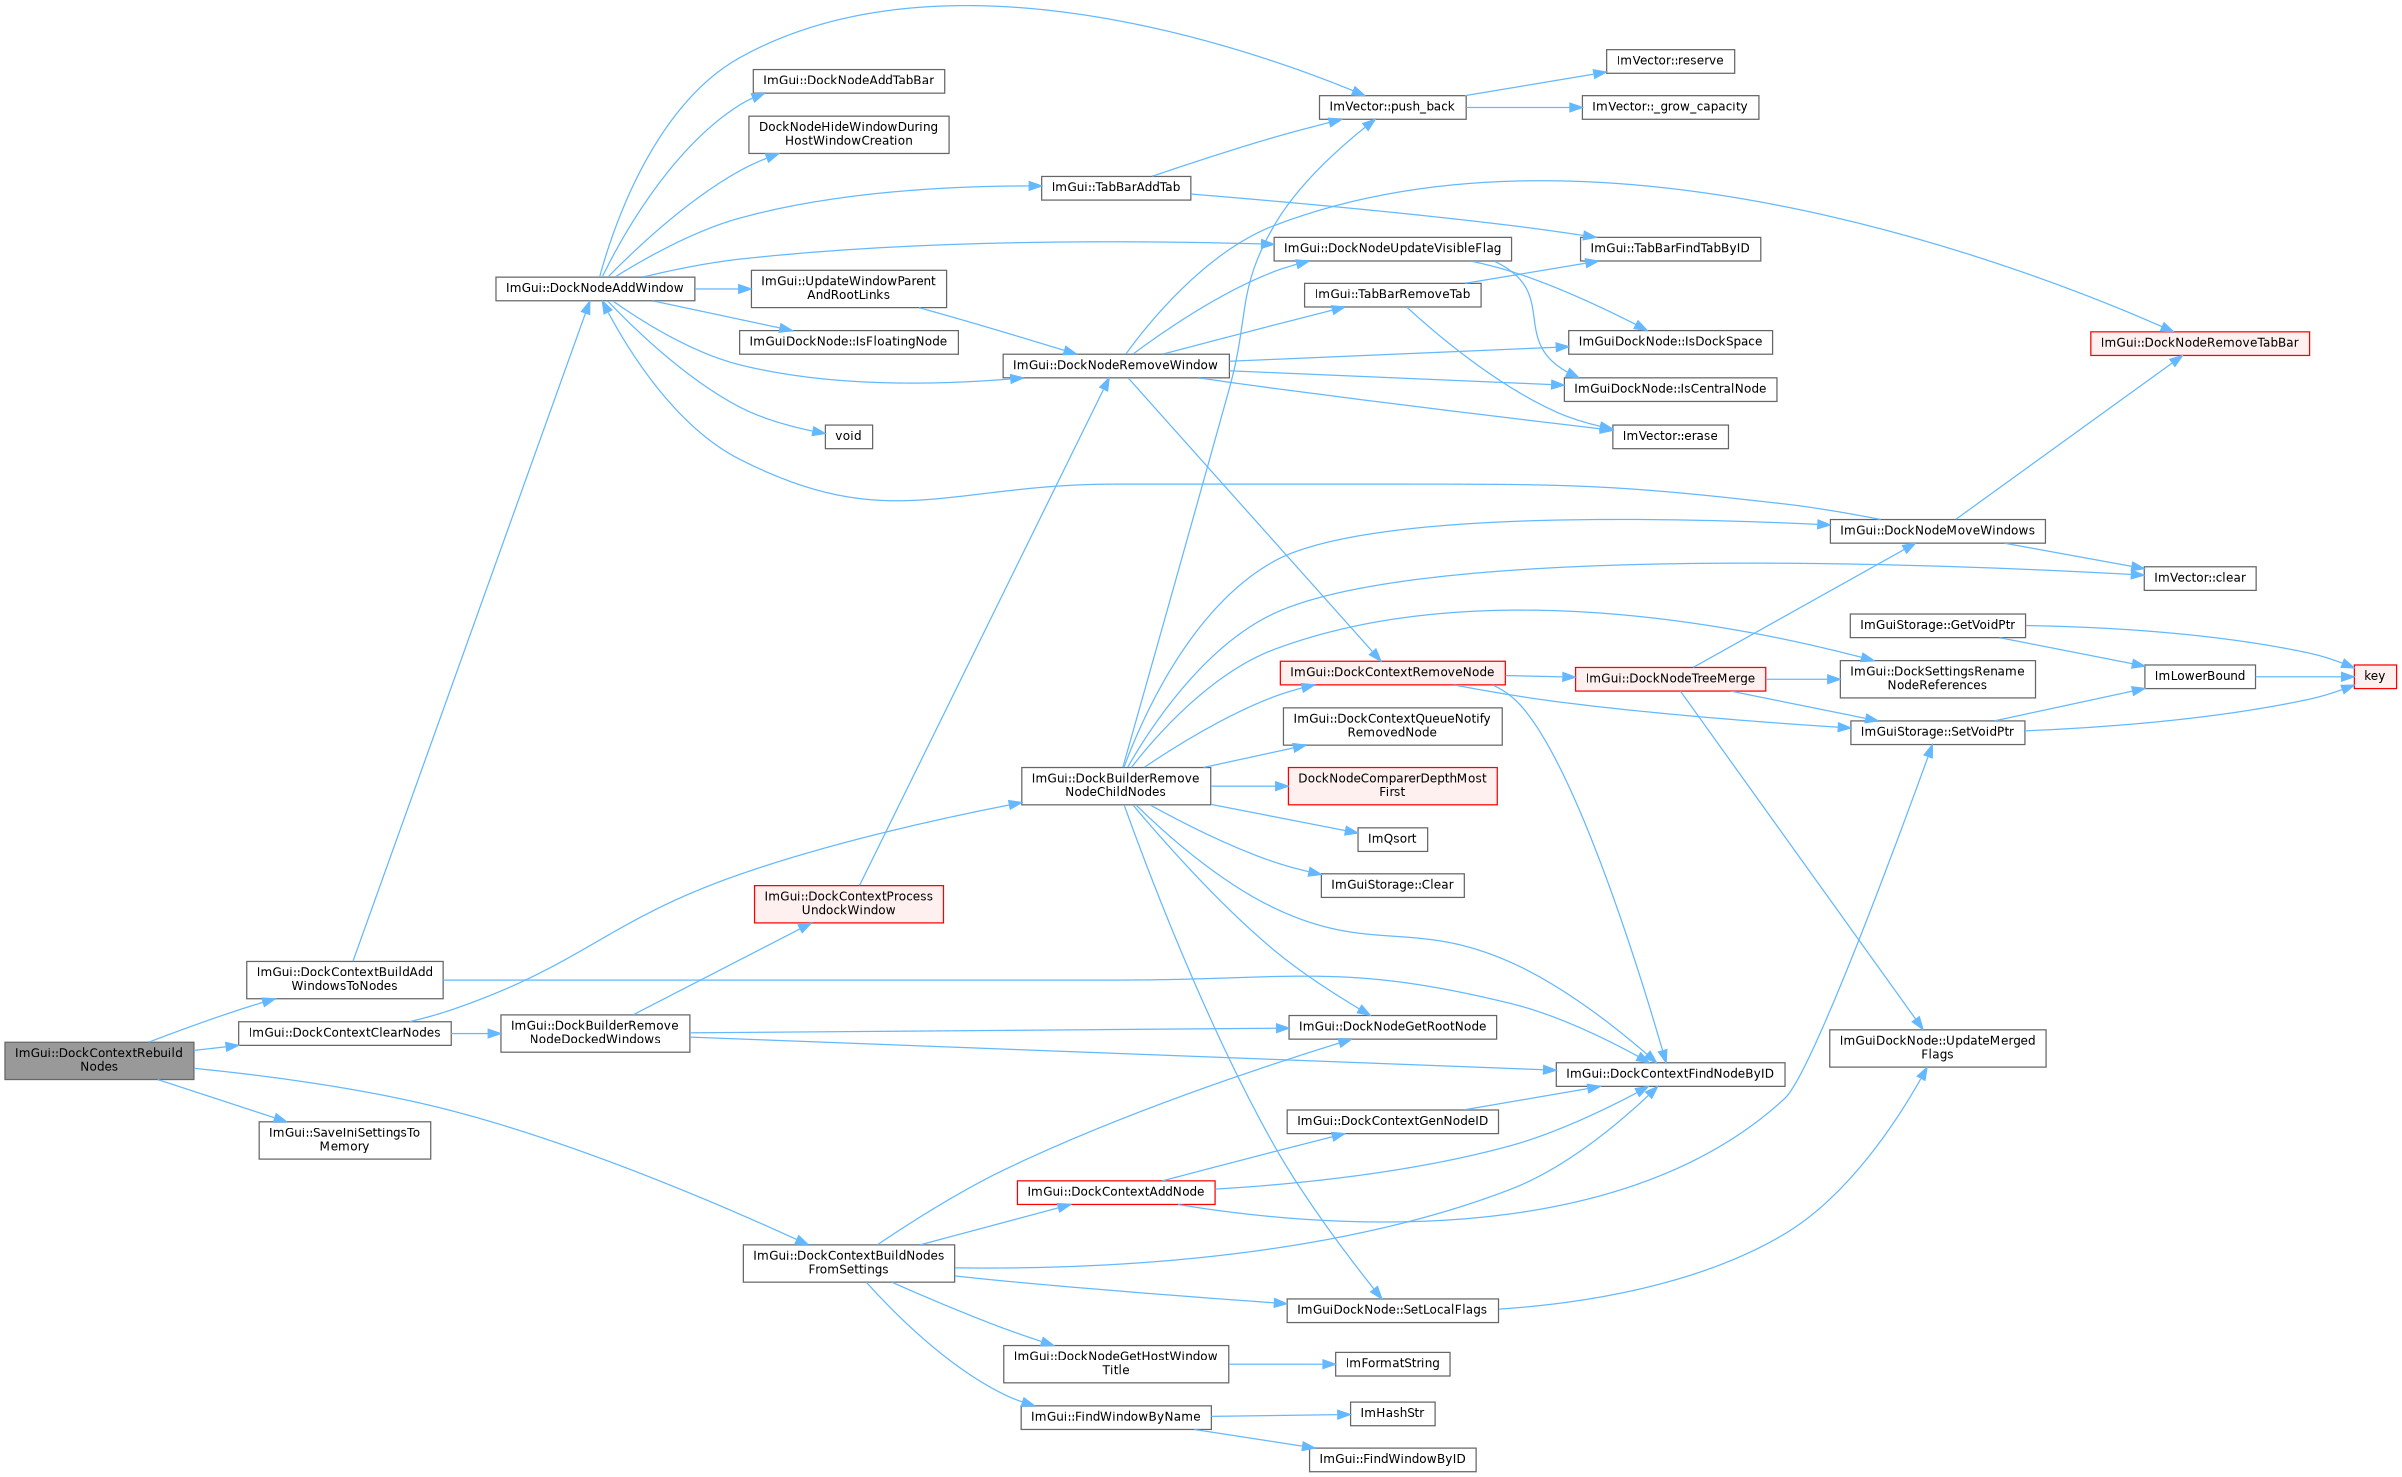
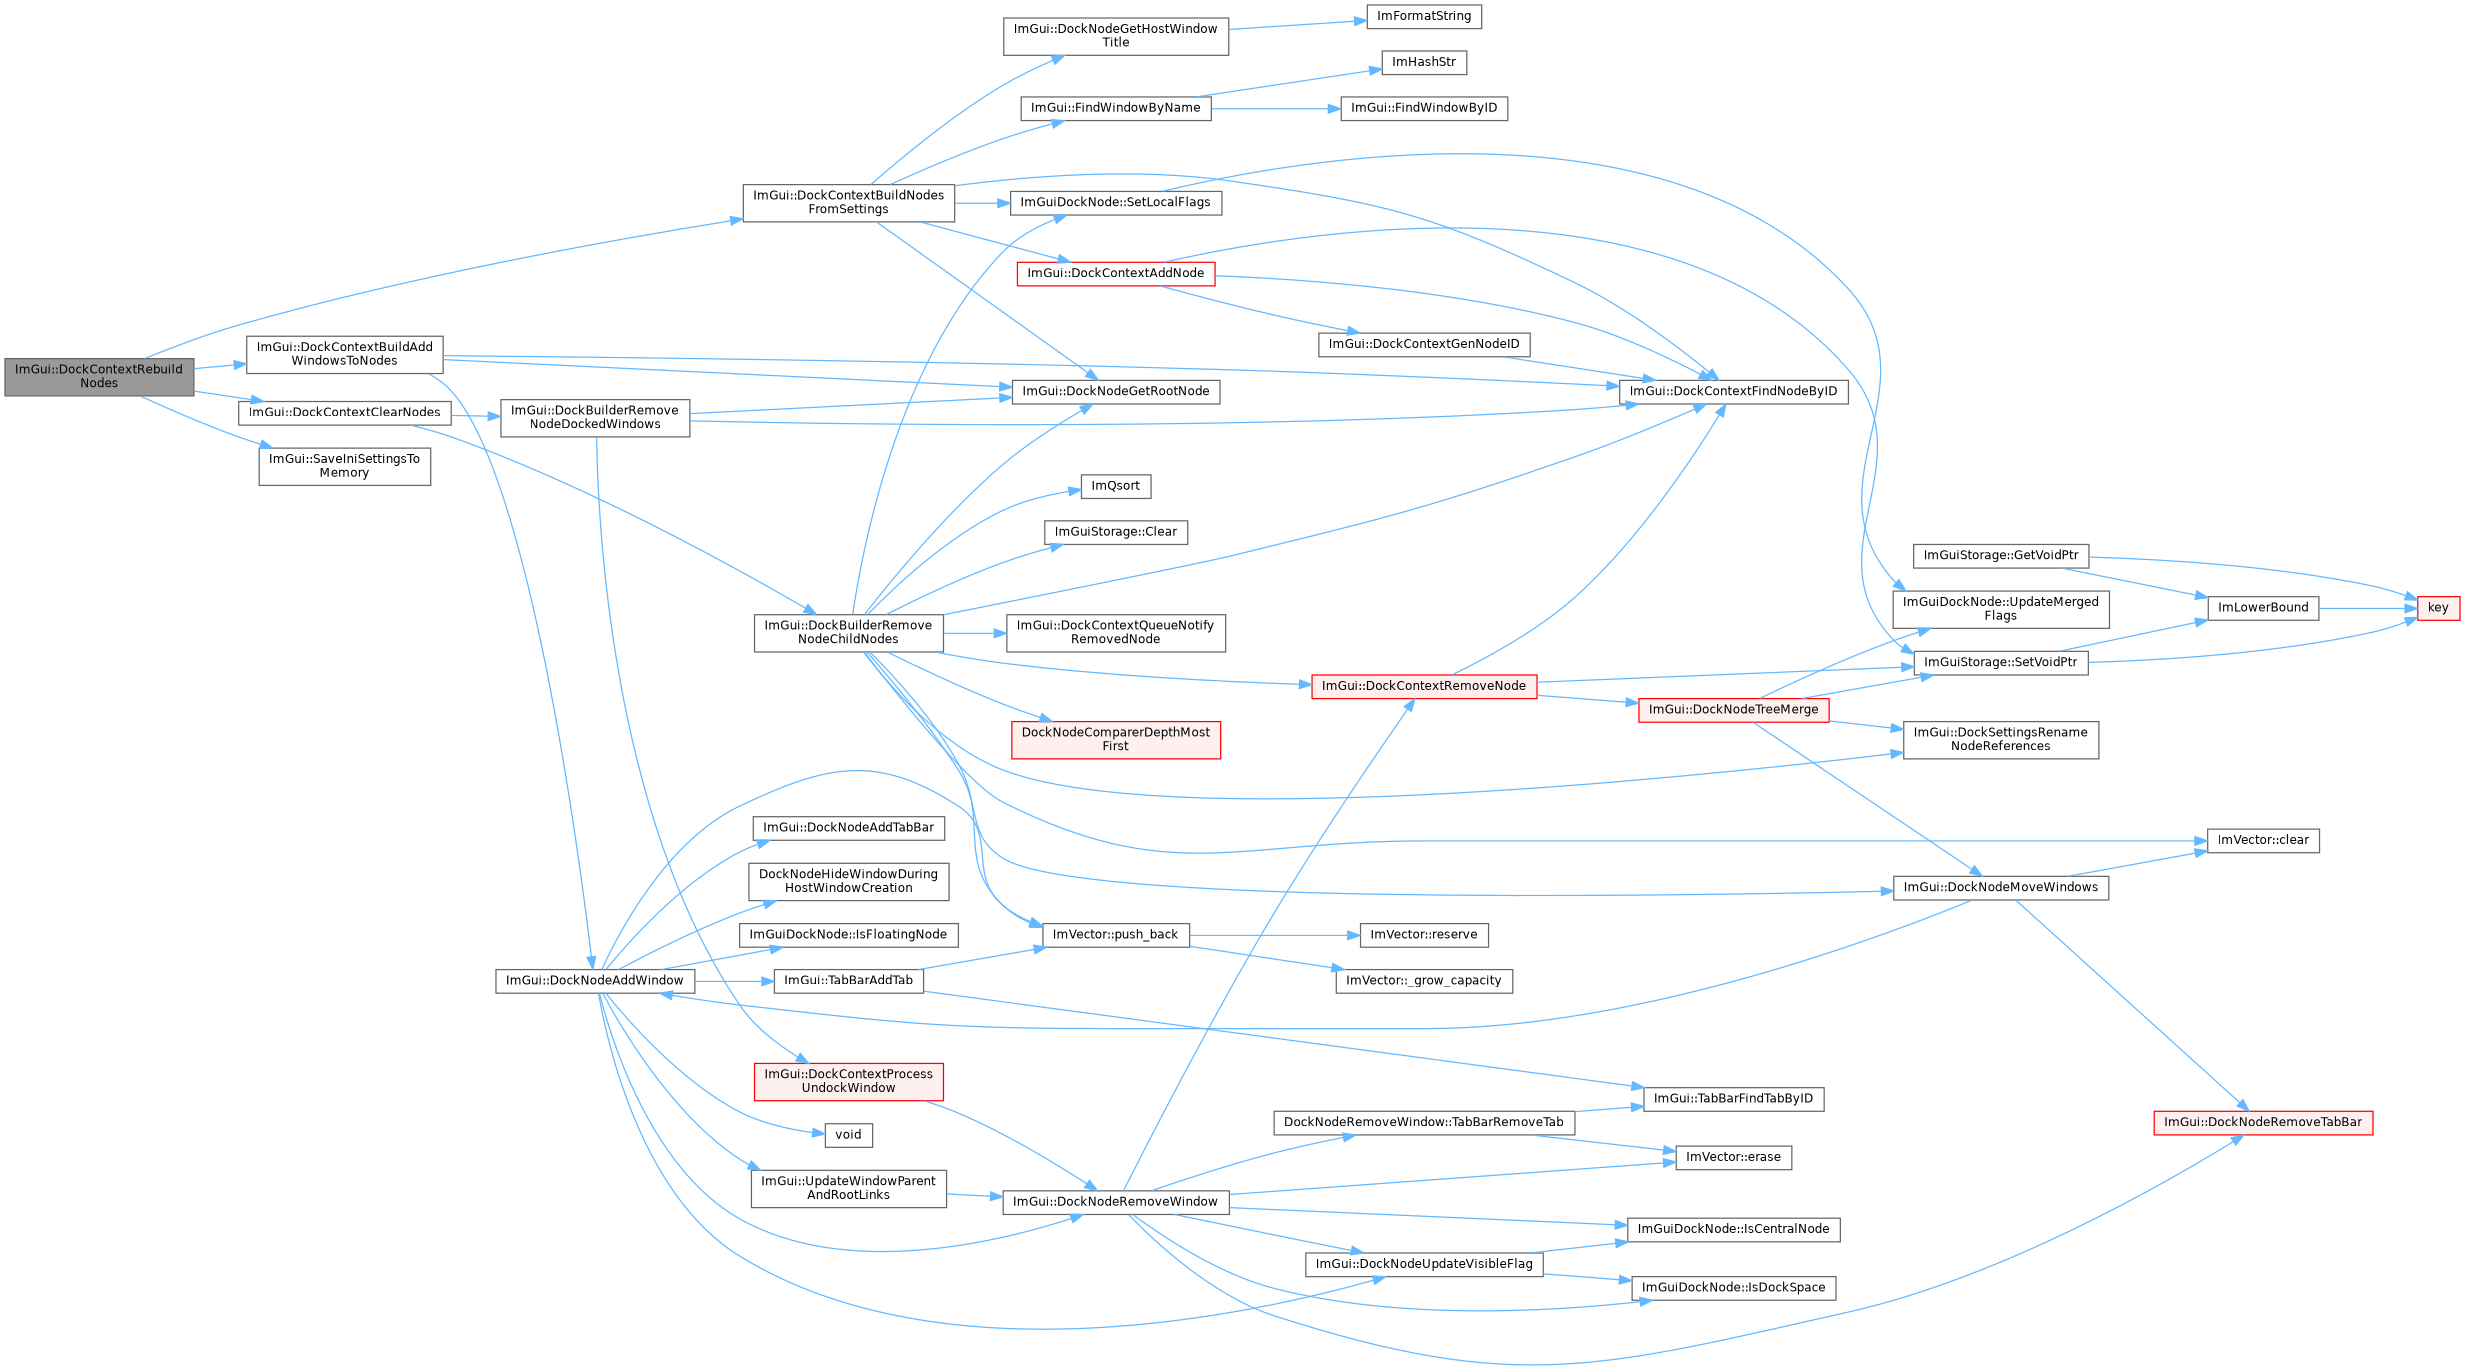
node "ImGui::TabBarRemoveTab": label "ImGui::TabBarRemoveTab" -> "DockNodeRemoveWindow::TabBarRemoveTab"
edge "ImGui::DockContextBuildAdd WindowsToNodes" -> "ImGui::DockNodeGetRootNode": added
